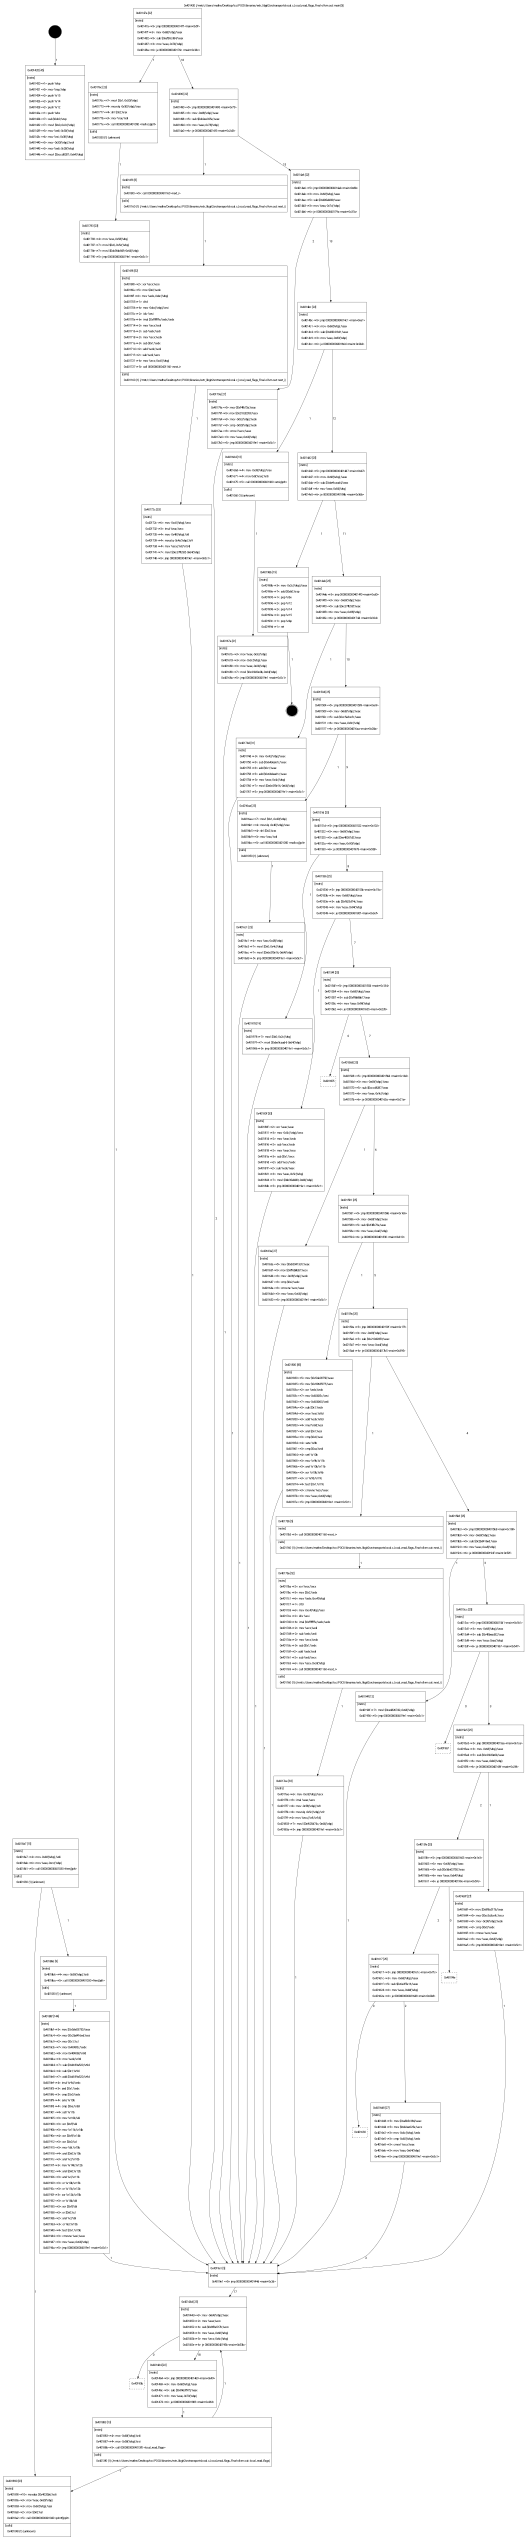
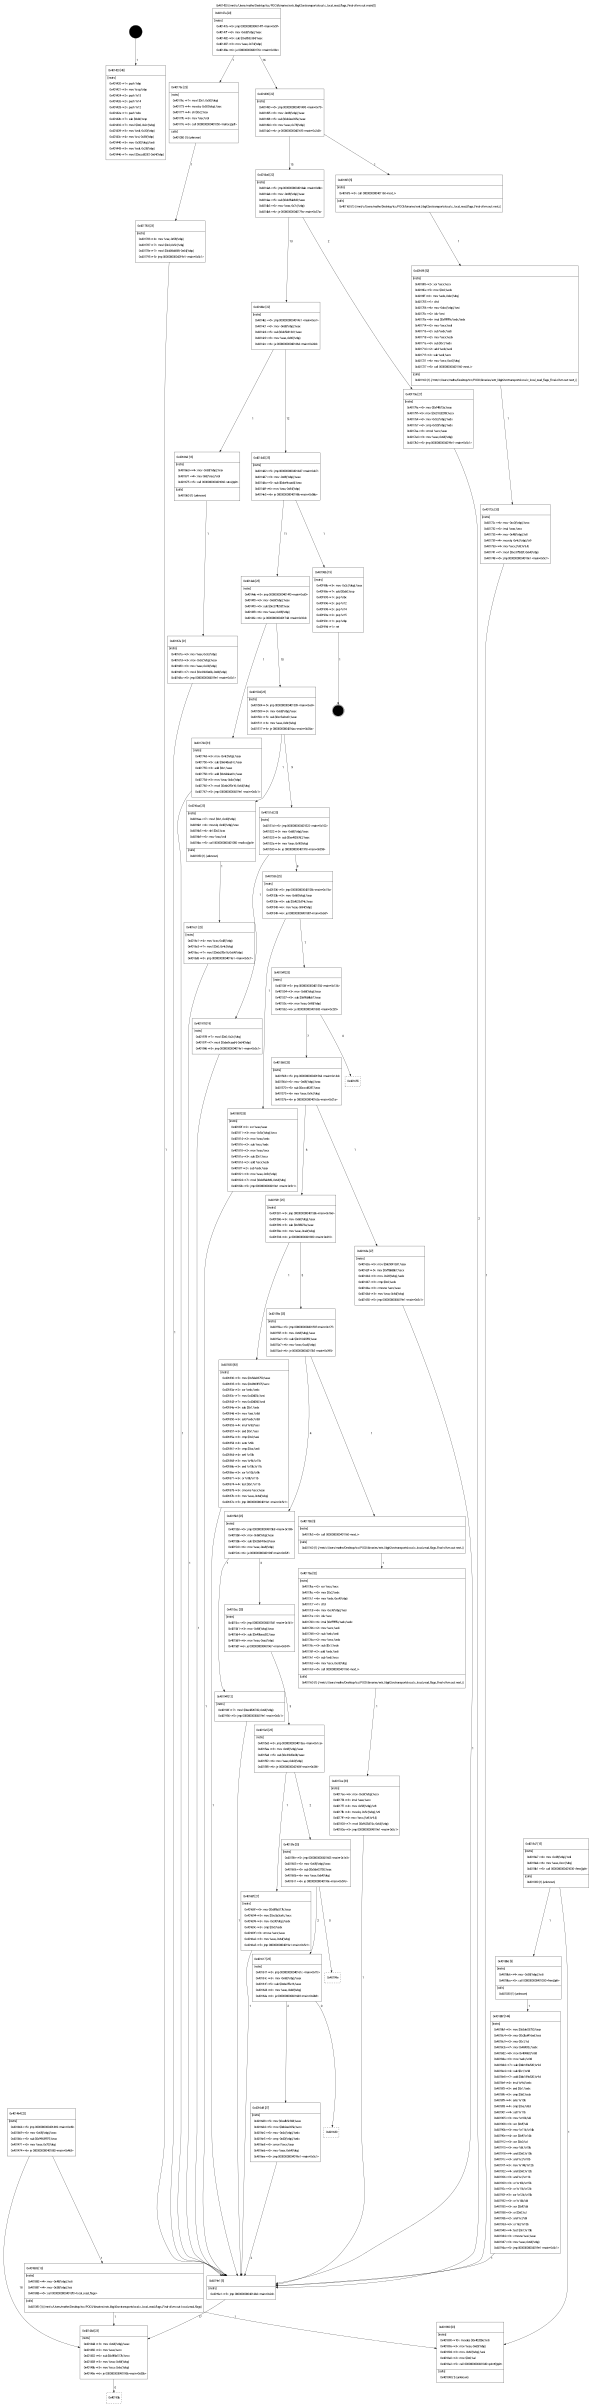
node "0x401967": removed
edge "0x40144d [23]" -> "0x401464 [22]": reversed
